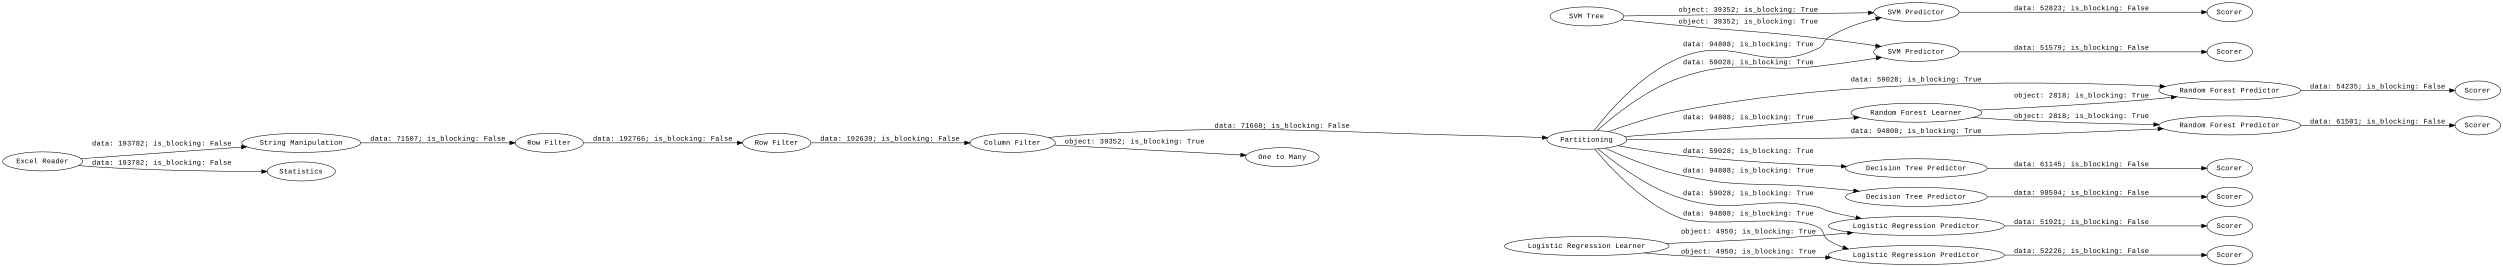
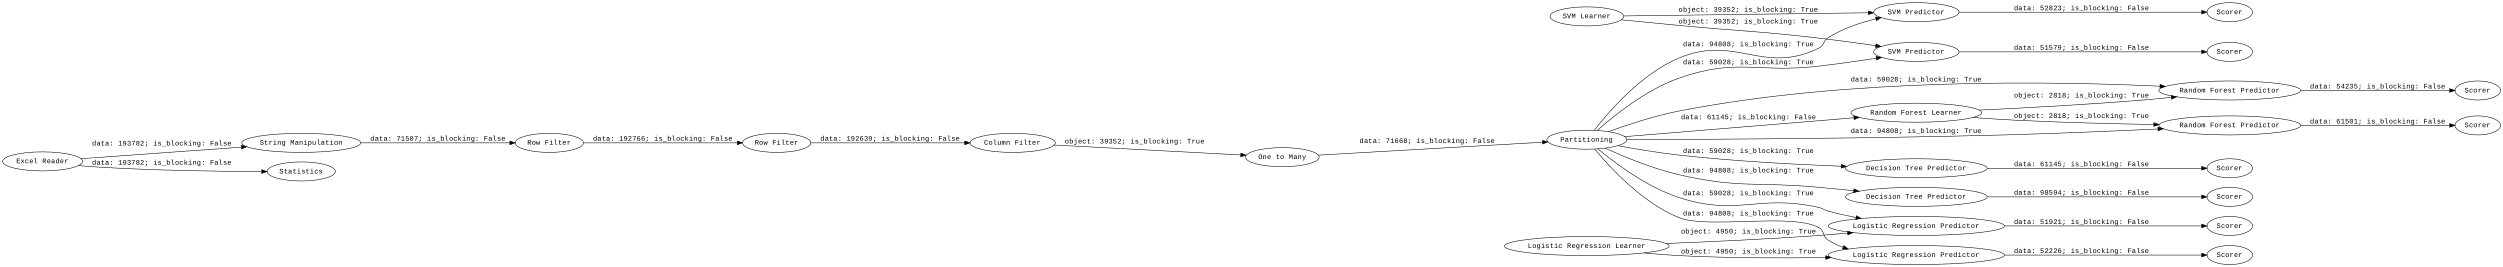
node "SVM Tree": label "SVM Tree" -> "SVM Learner"
edge "Partitioning" -> "Random Forest Learner": label "data: 94808; is_blocking: True" -> "data: 61145; is_blocking: False"
edge "Column Filter" -> "Partitioning": now "One to Many" -> "Partitioning"
